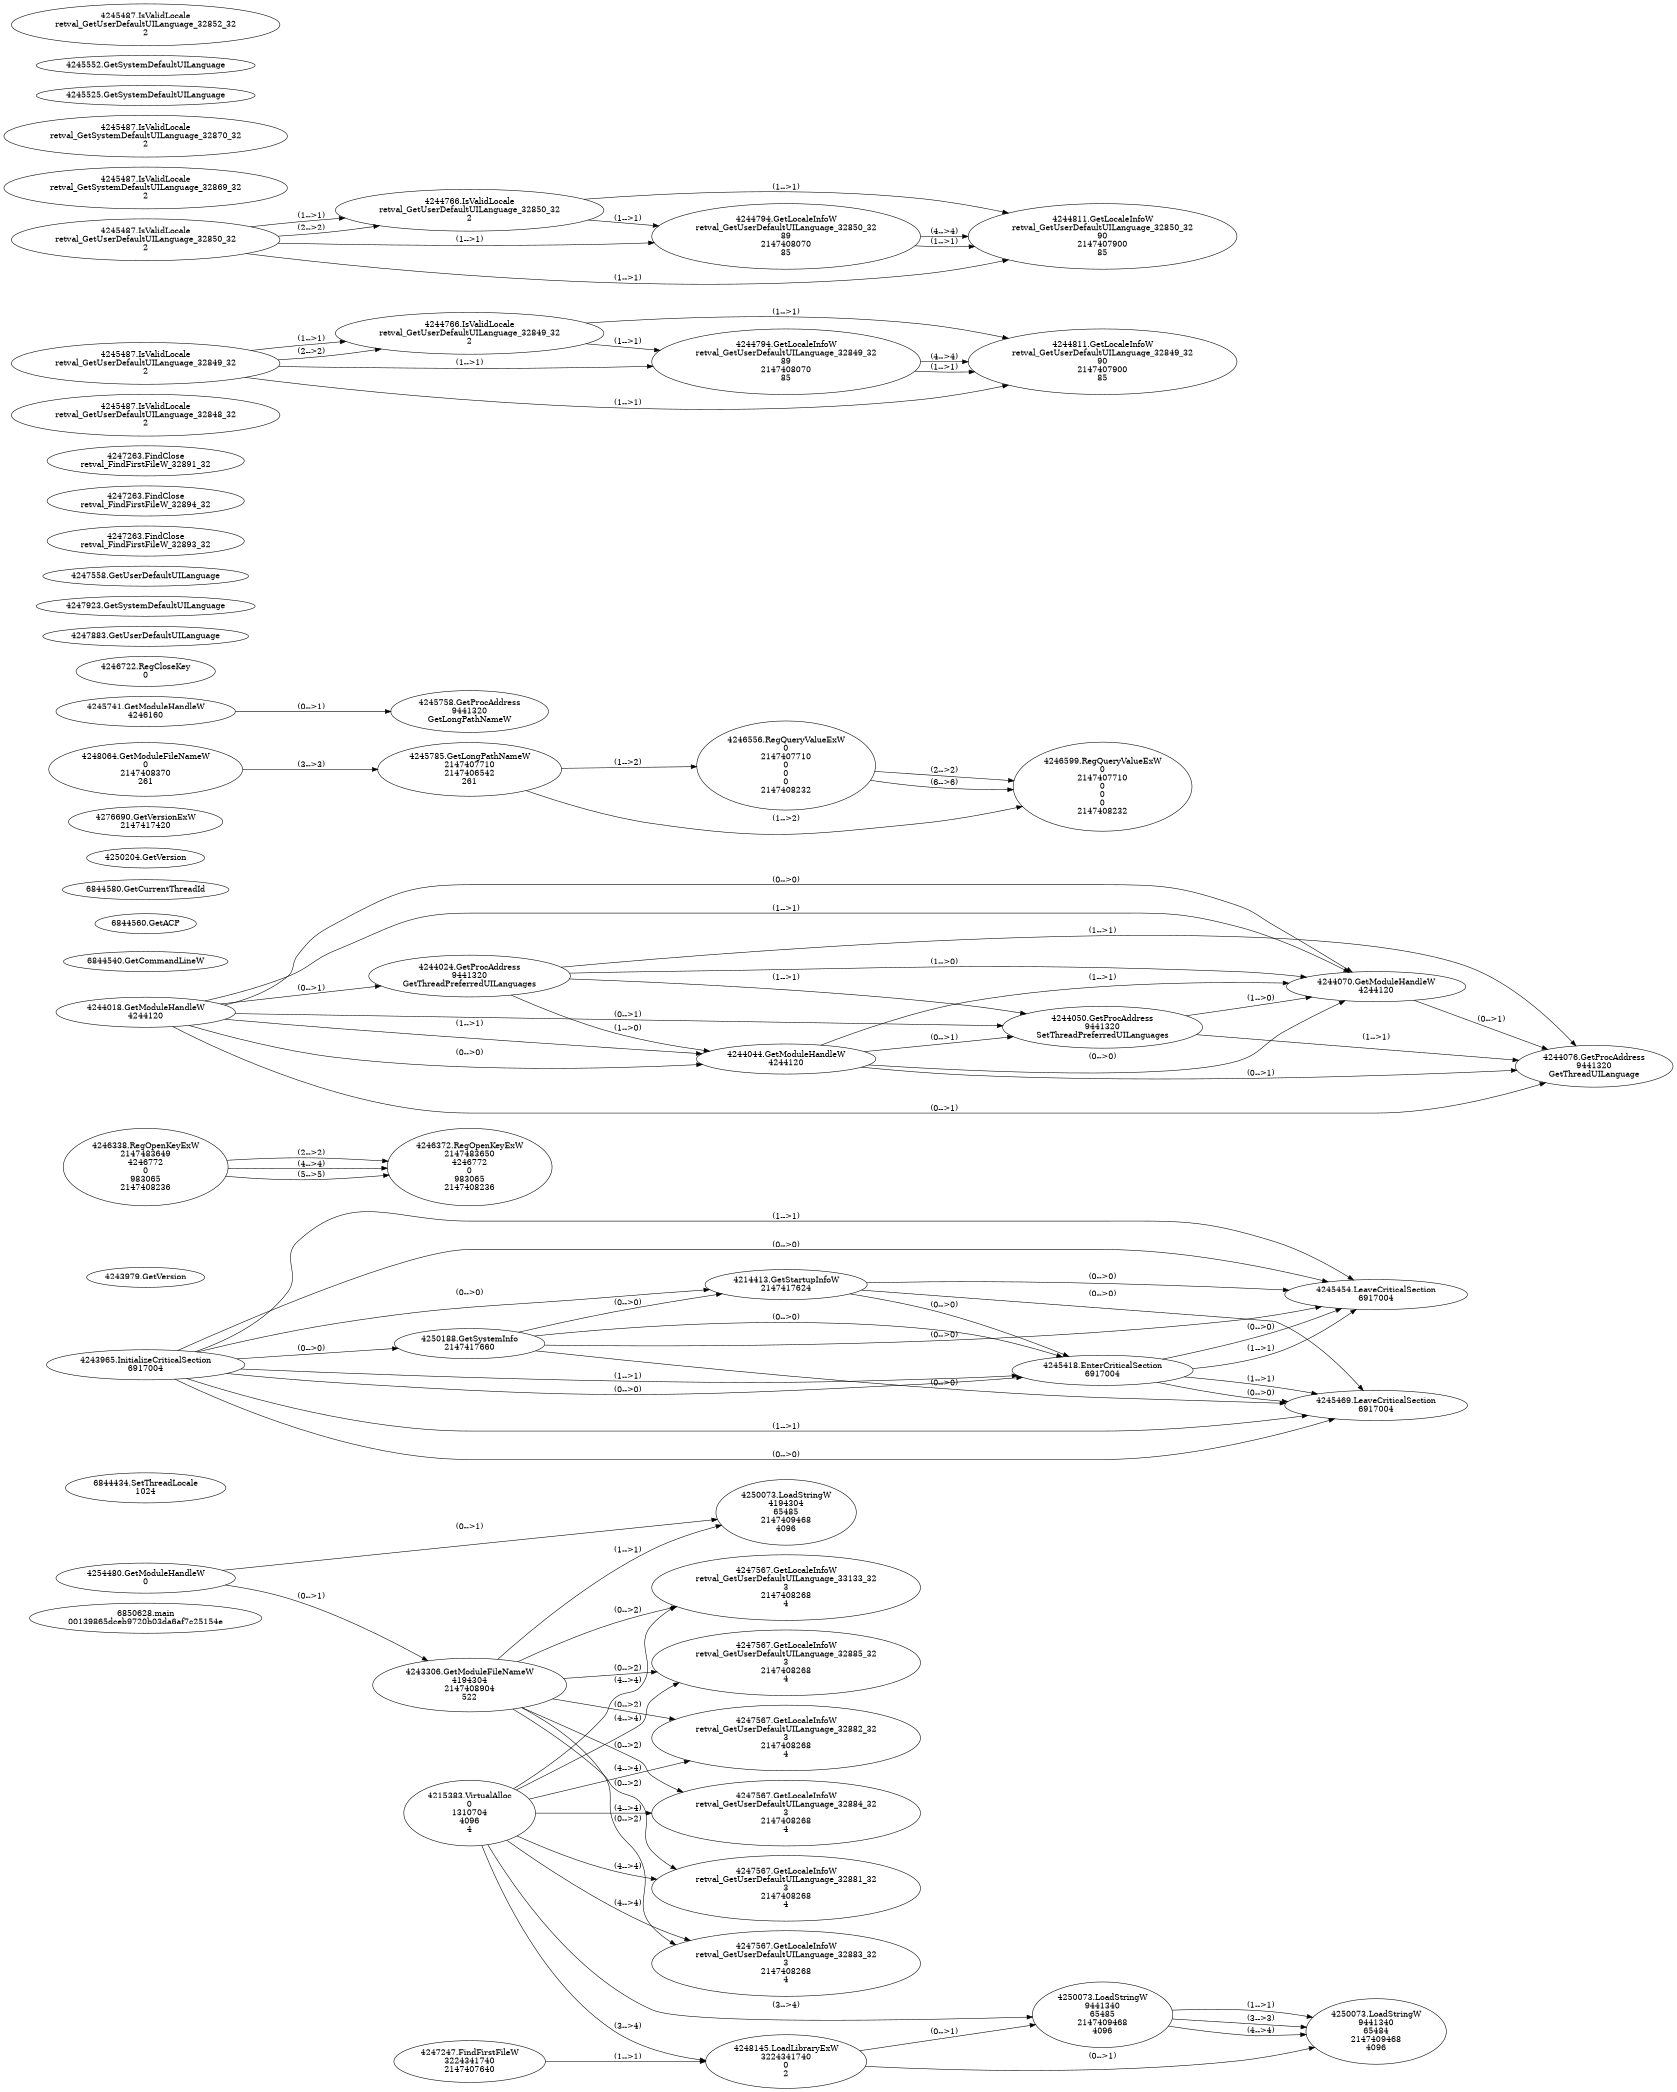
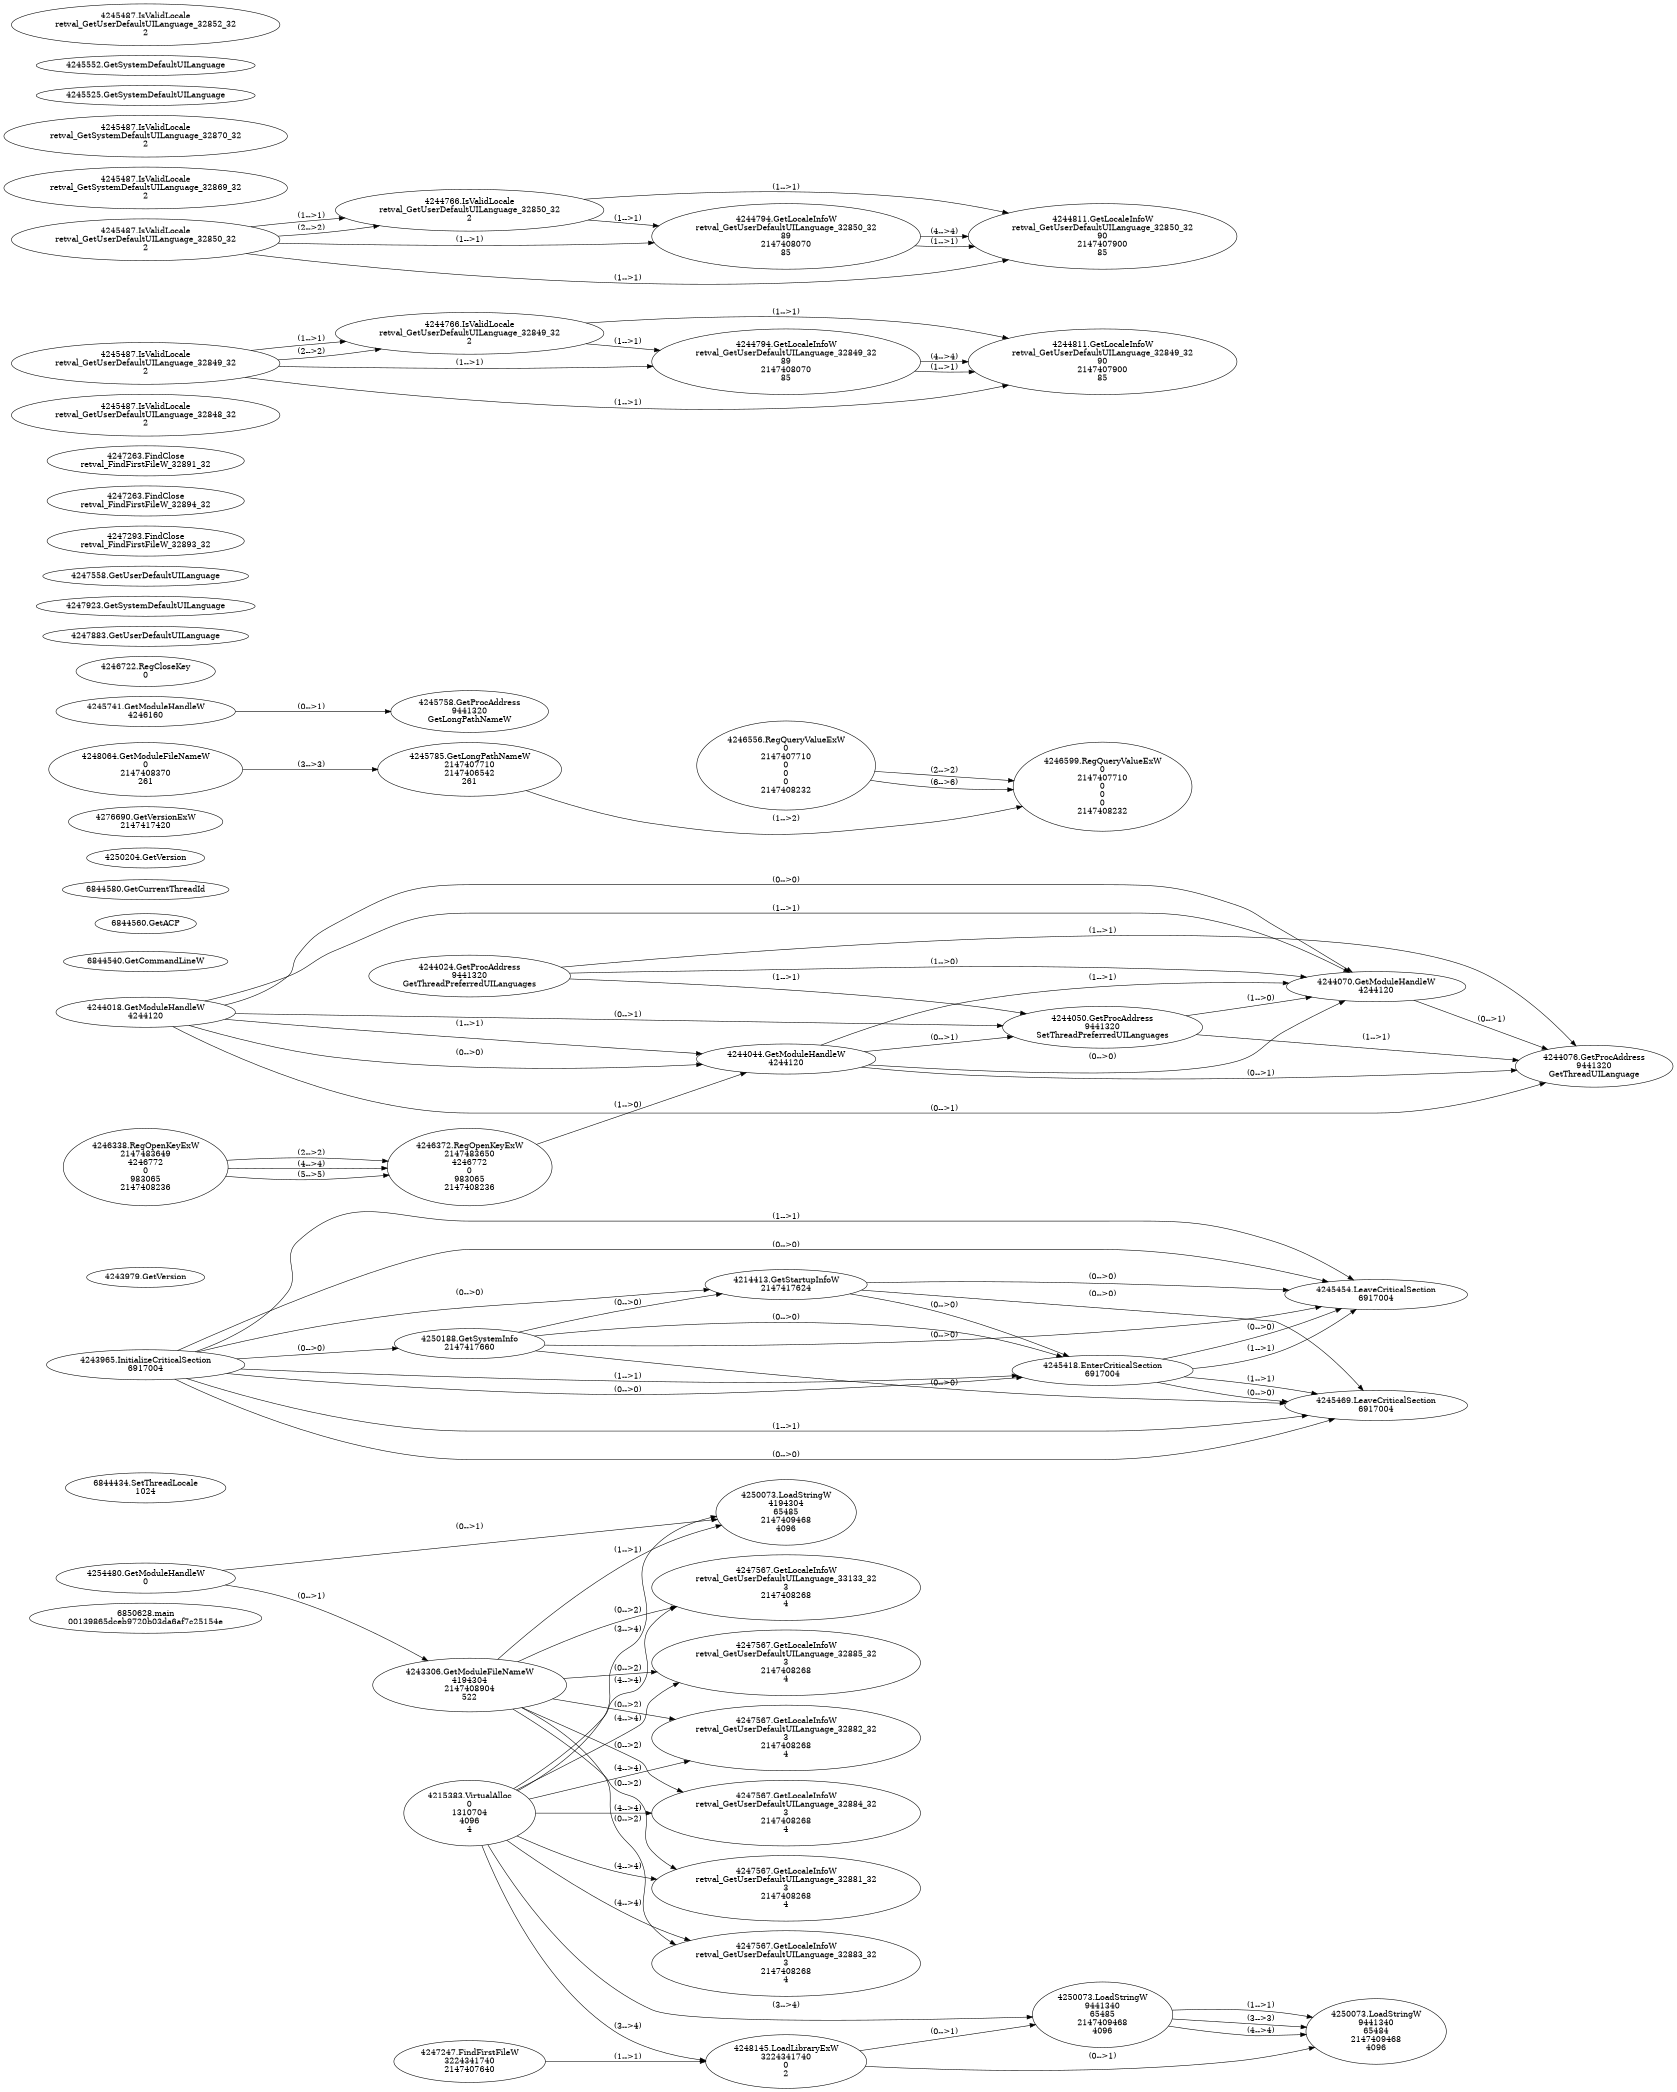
node "4247263.FindClose retval_FindFirstFileW_32893_32": label "4247263.FindClose retval_FindFirstFileW_32893_32" -> "4247293.FindClose retval_FindFirstFileW_32893_32"
edge "4245785.GetLongPathNameW 2147407710 2147406542 261" -> "4246556.RegQueryValueExW 0 2147407710 0 0 0 2147408232": removed, label "(1-->2)"
edge "4244018.GetModuleHandleW 4244120" -> "4244024.GetProcAddress 9441320 GetThreadPreferredUILanguages": removed, label "(0-->1)"
edge "4244024.GetProcAddress 9441320 GetThreadPreferredUILanguages" -> "4244044.GetModuleHandleW 4244120": now "4246372.RegOpenKeyExW 2147483650 4246772 0 983065 2147408236" -> "4244044.GetModuleHandleW 4244120"
edge "4215383.VirtualAlloc 0 1310704 4096 4" -> "4250073.LoadStringW 4194304 65485 2147409468 4096": added, label "(3-->4)"
